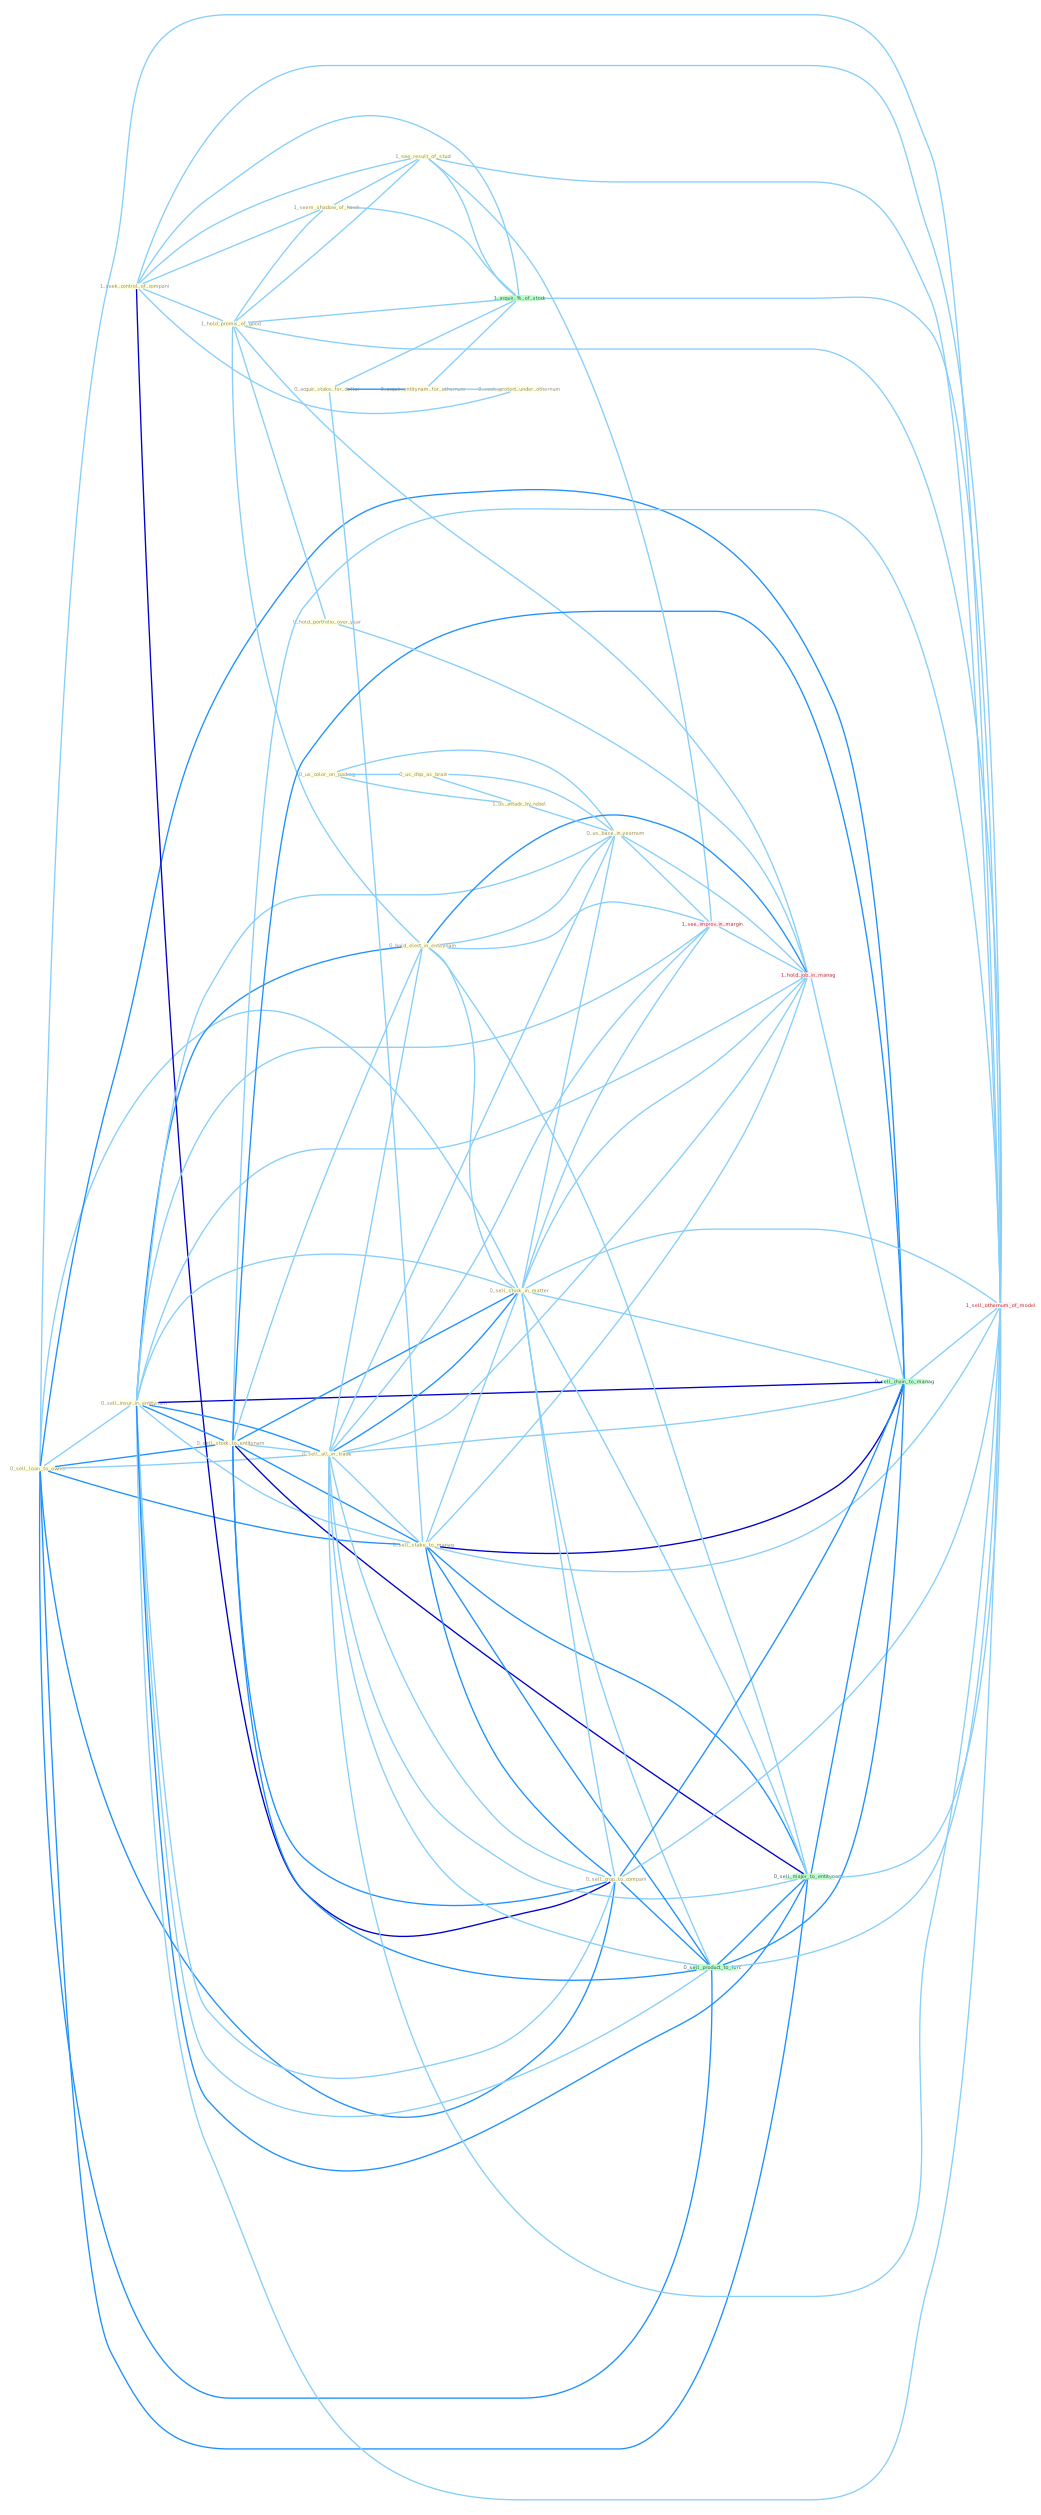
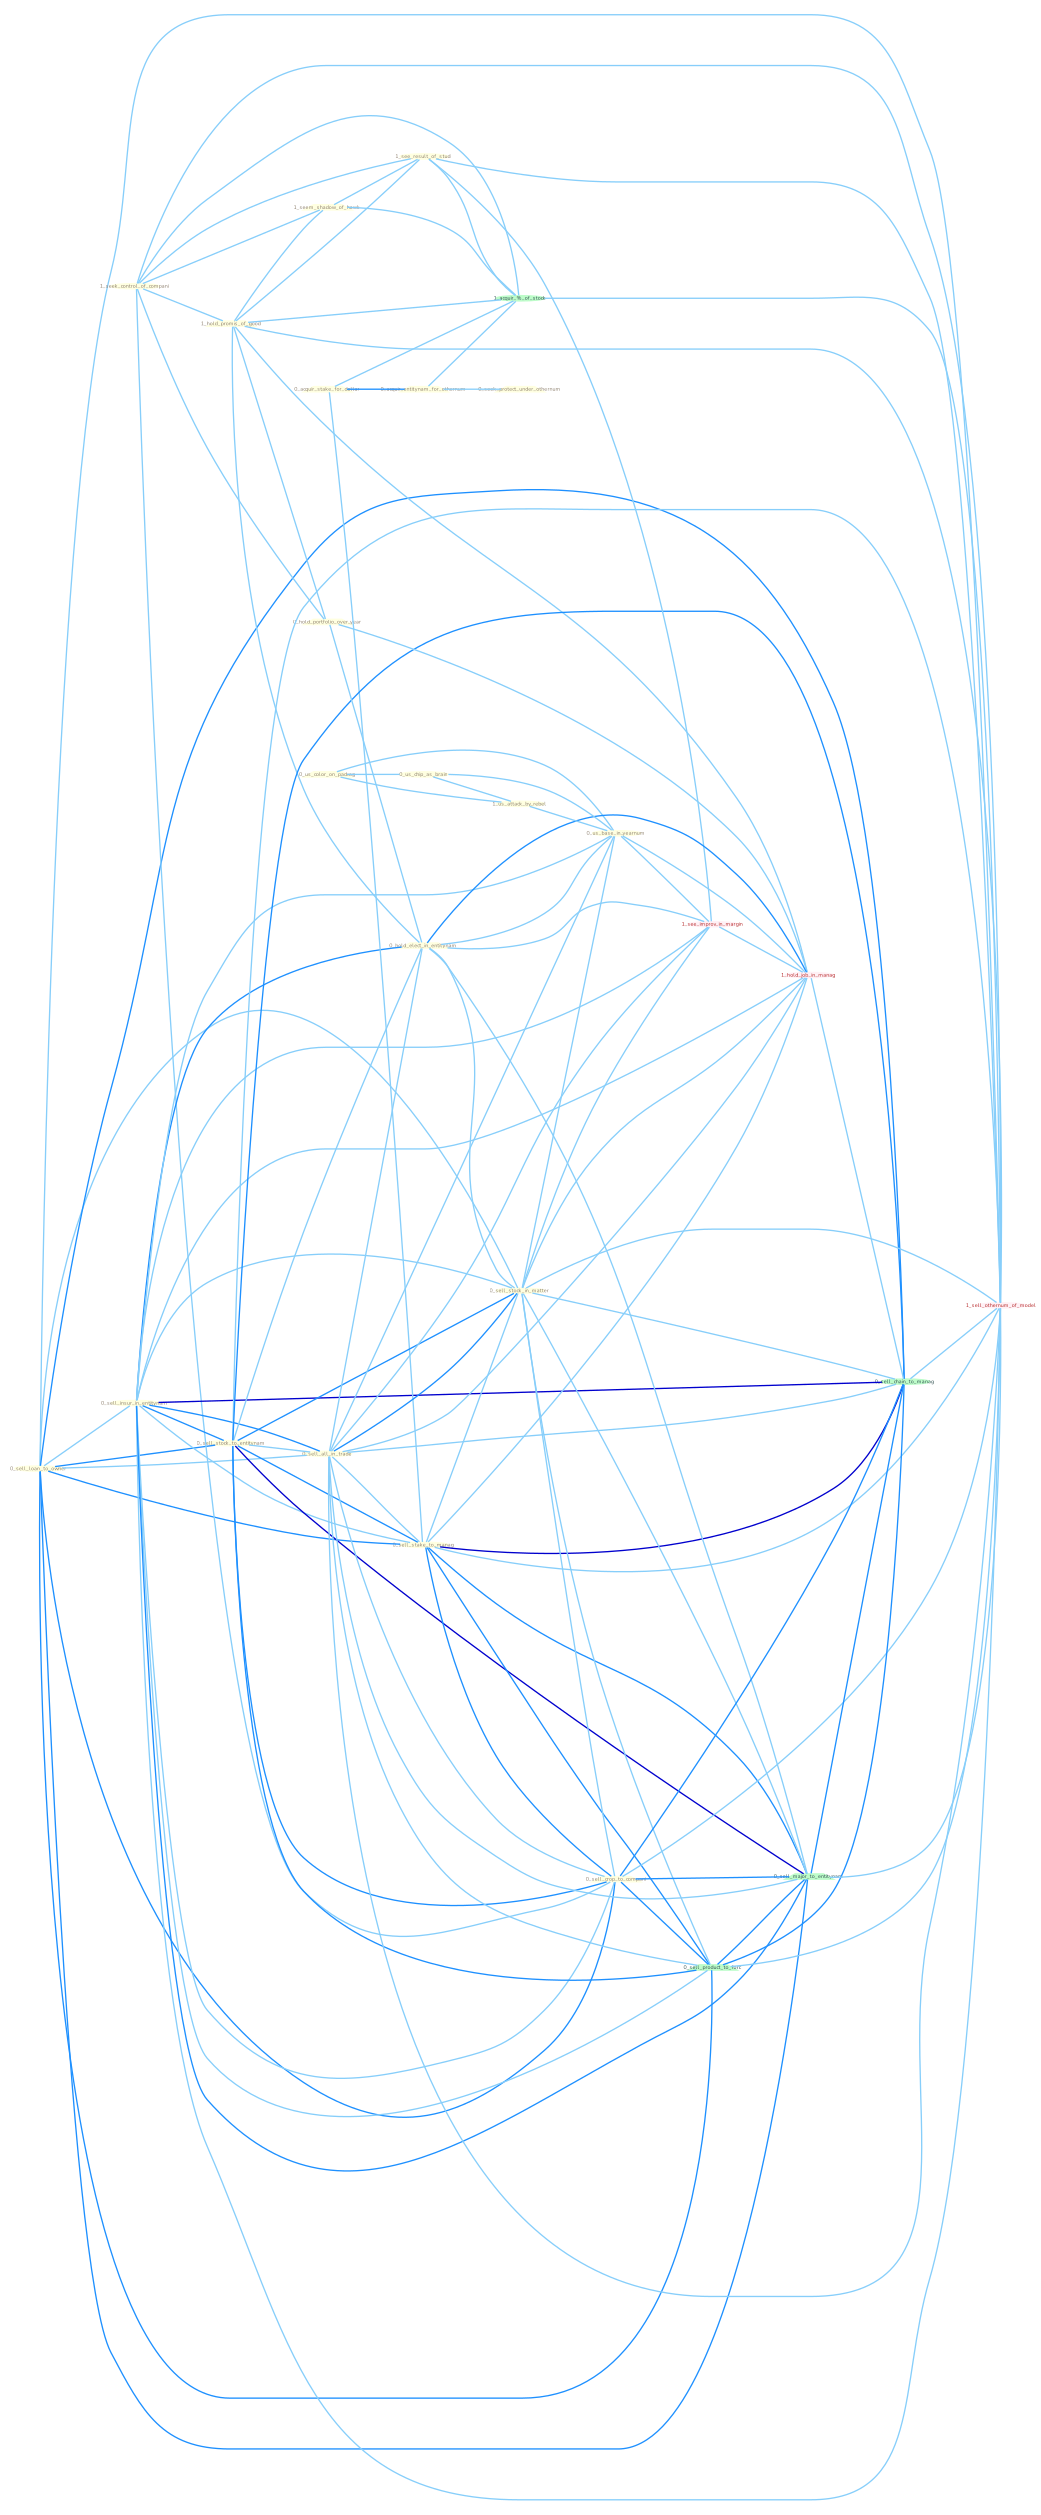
edge "1_seek_control_of_compani" -- "0_seek_protect_under_othernum": now "1_seek_control_of_compani" -- "0_hold_portfolio_over_year"
edge "0_hold_portfolio_over_year" -- "0_hold_elect_in_entitynam": added
edge "1_seek_control_of_compani" -- "0_sell_crop_to_compani": color #0000cd -> #87cefa
edge "0_sell_major_to_entitynam" -- "0_sell_crop_to_compani": added
